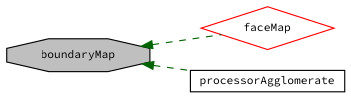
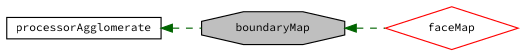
edge "processorAgglomerate" -> "boundaryMap": reversed
